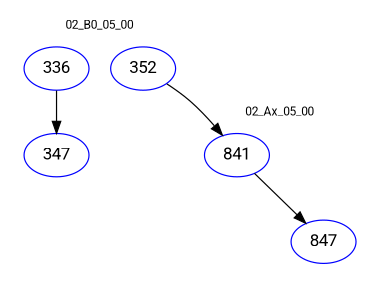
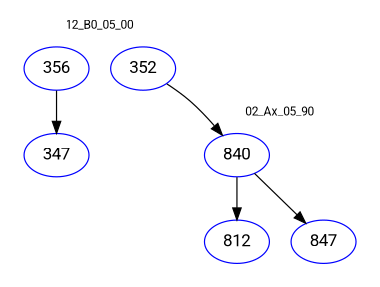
cluster "02_B0_05_00": label "02_B0_05_00" -> "12_B0_05_00"
node "336": label "336" -> "356"
cluster "02_Ax_05_00": label "02_Ax_05_00" -> "02_Ax_05_90"
node "841": label "841" -> "840"
node "812": added
